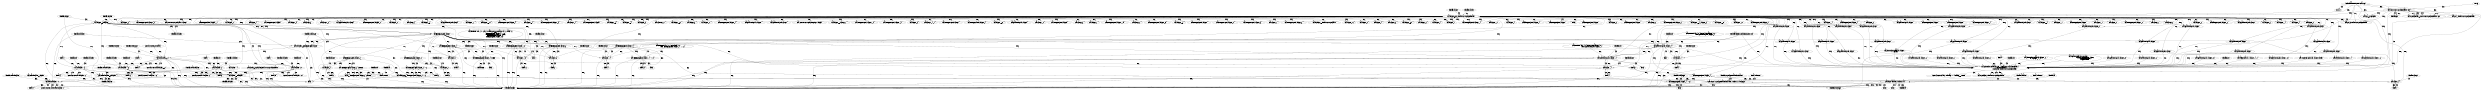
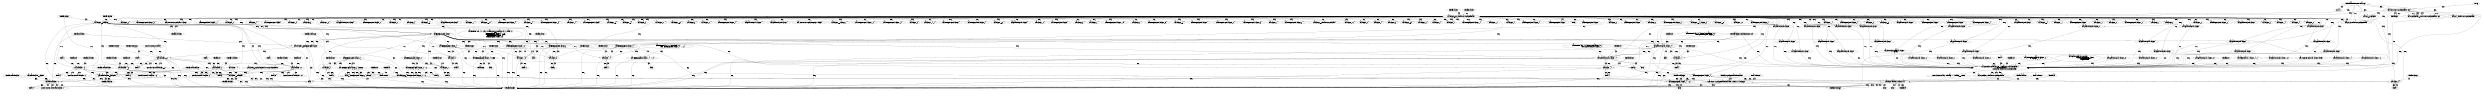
node "(Call,obj_struct+17)": label "(Call,obj_struct+17)" -> "(Call,obj_tptr+17)"
node "(Call,obj_object+=sizeof(struct rsvp_obj_frr_t))": label "(Call,obj_object+=sizeof(struct rsvp_obj_frr_t))" -> "(Call,obj_tptr+=sizeof(struct rsvp_obj_frr_t))"
node "(Call,obj_tptr+=8)": added
node "(Call,subobj_total == 0)": label "(Call,subobj_total == 0)" -> "(Call,subobj_len == 0)"
node "(Literal,24)": removed
edge "(Call,subobj_len < 16)" -> "(Call,total_subobj_len-=subobj_len)": added, label "DDG:"
